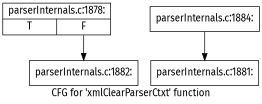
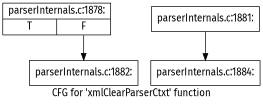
edge "parserInternals.c:1884:" -> "parserInternals.c:1881:": reversed
